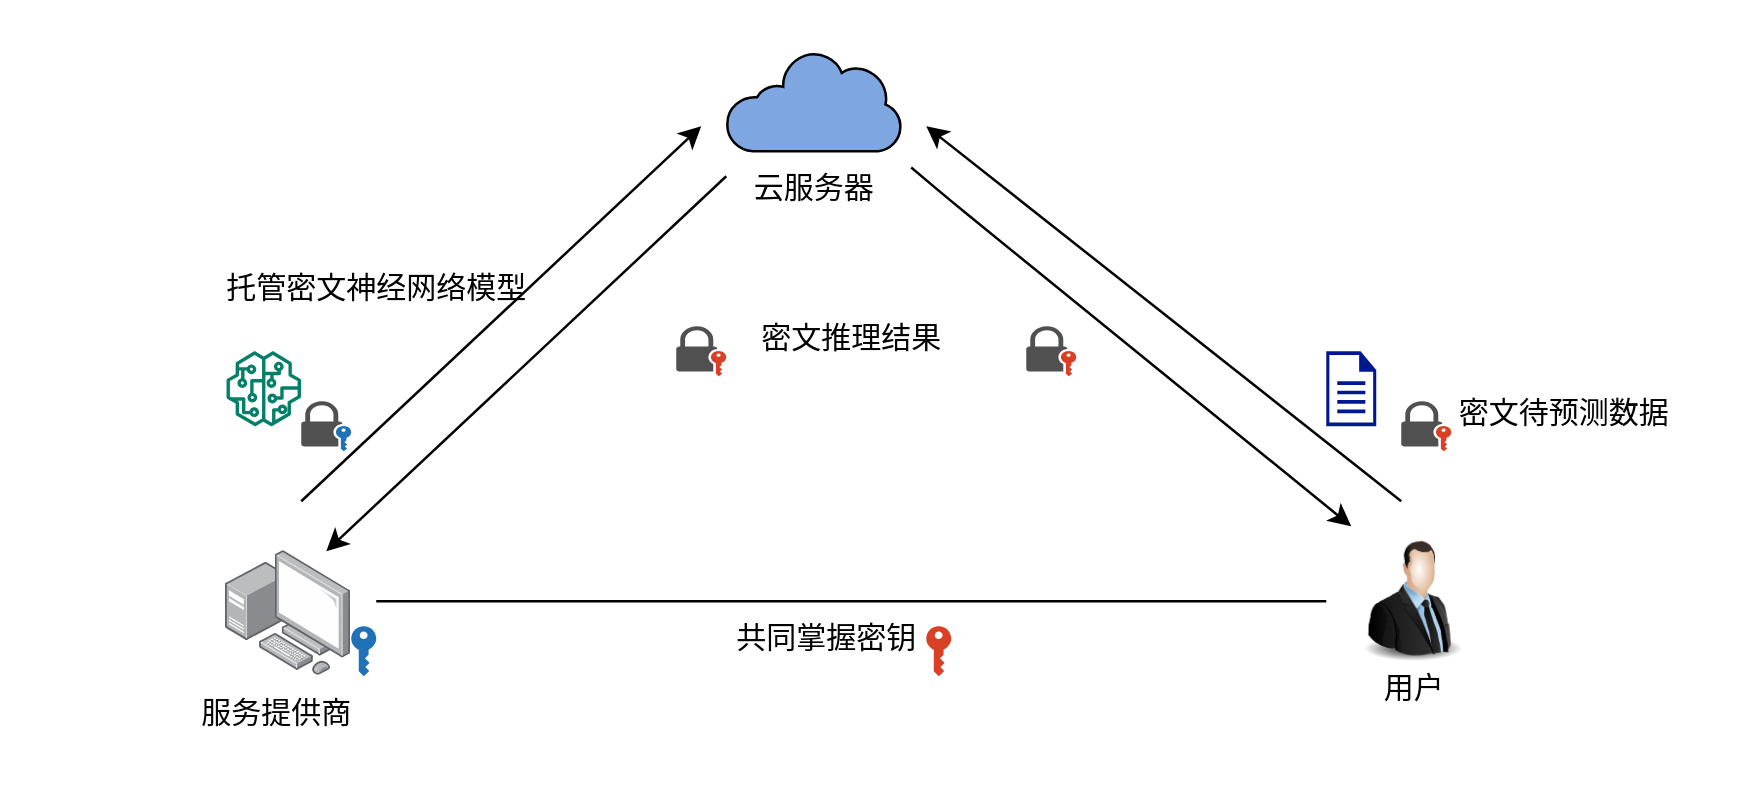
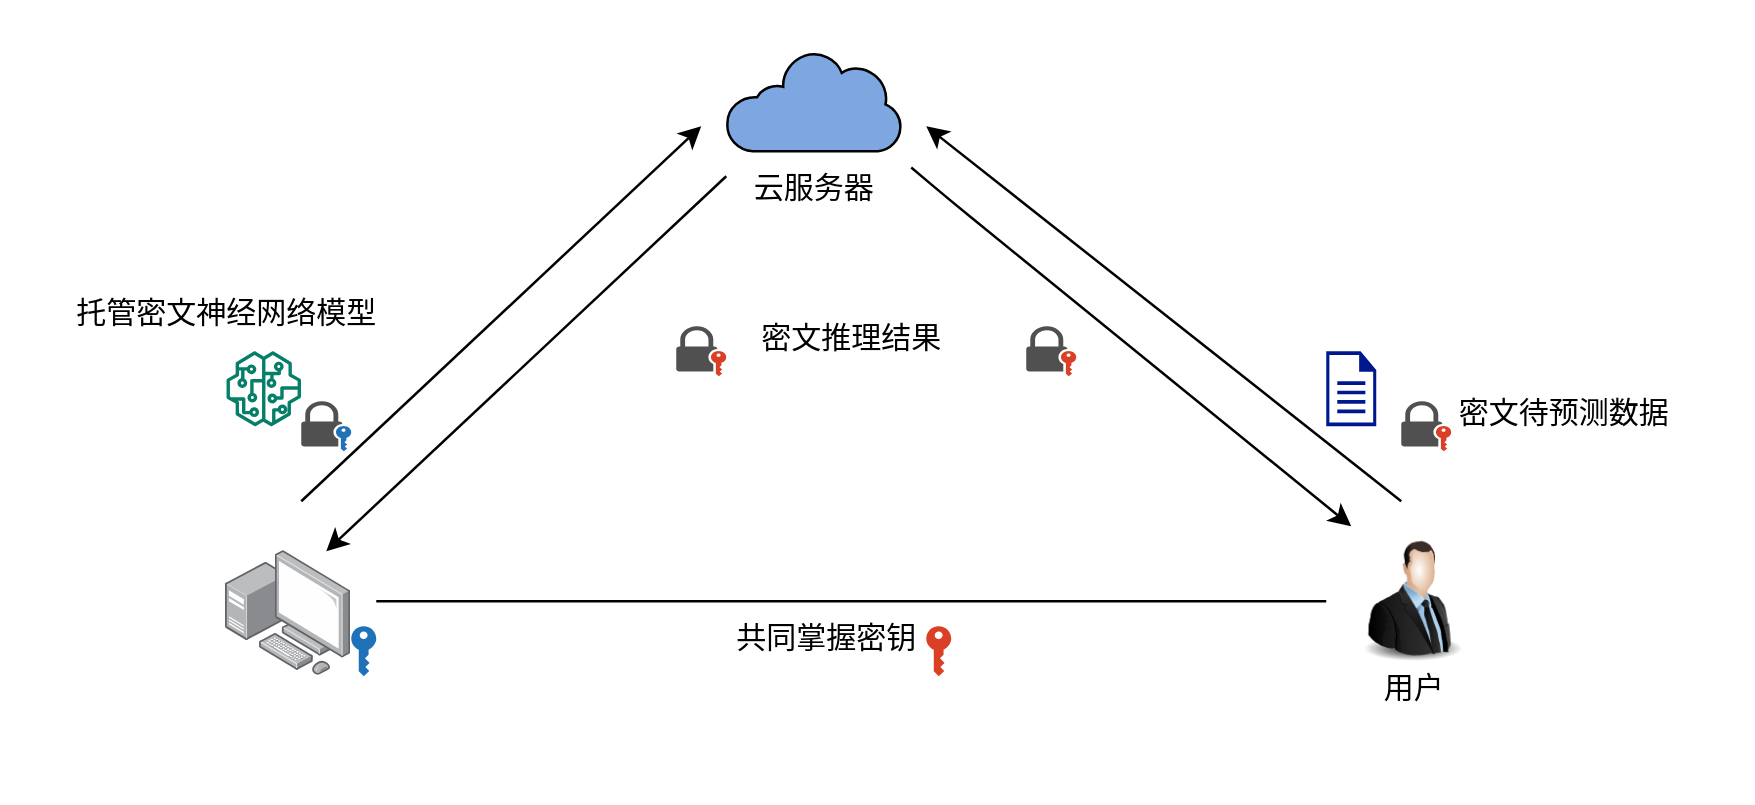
node "托管密文神经网络模型": moved (376, 289) -> (226, 314)
node "服务提供商": removed
